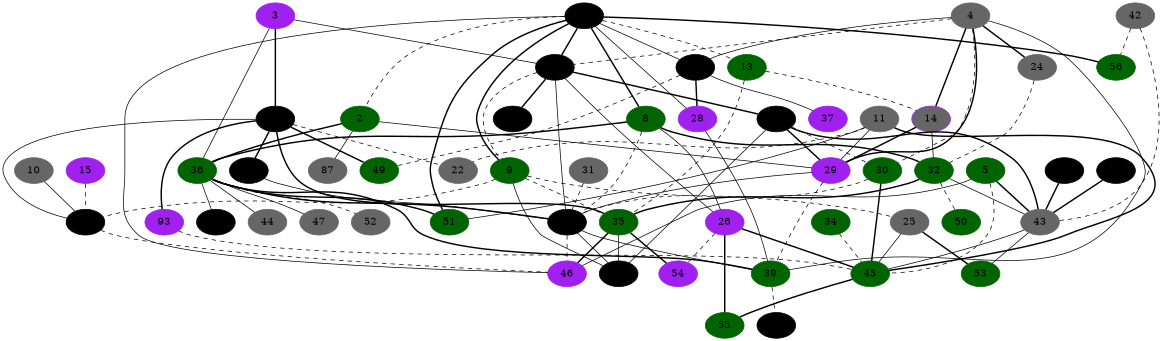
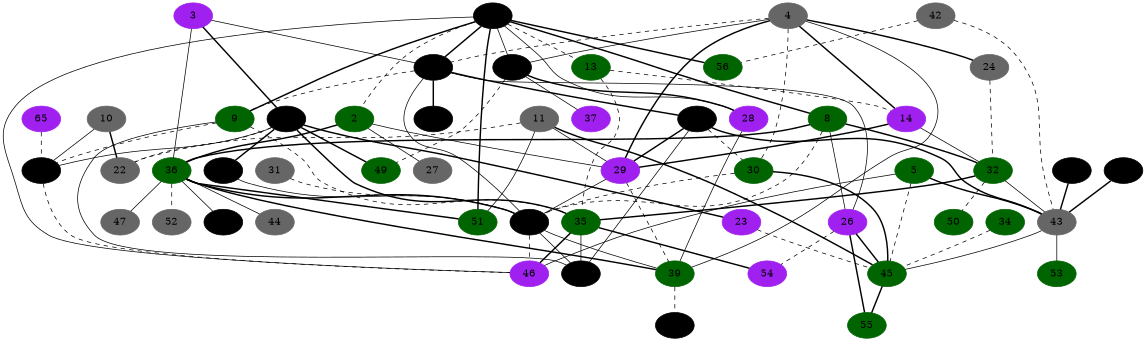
node "14": fillcolor gray40 -> purple
edge "10" -- "22": added
node "15": label "15" -> "65"
node "87": label "87" -> "27"
node "93": label "93" -> "23"
node "25": removed
